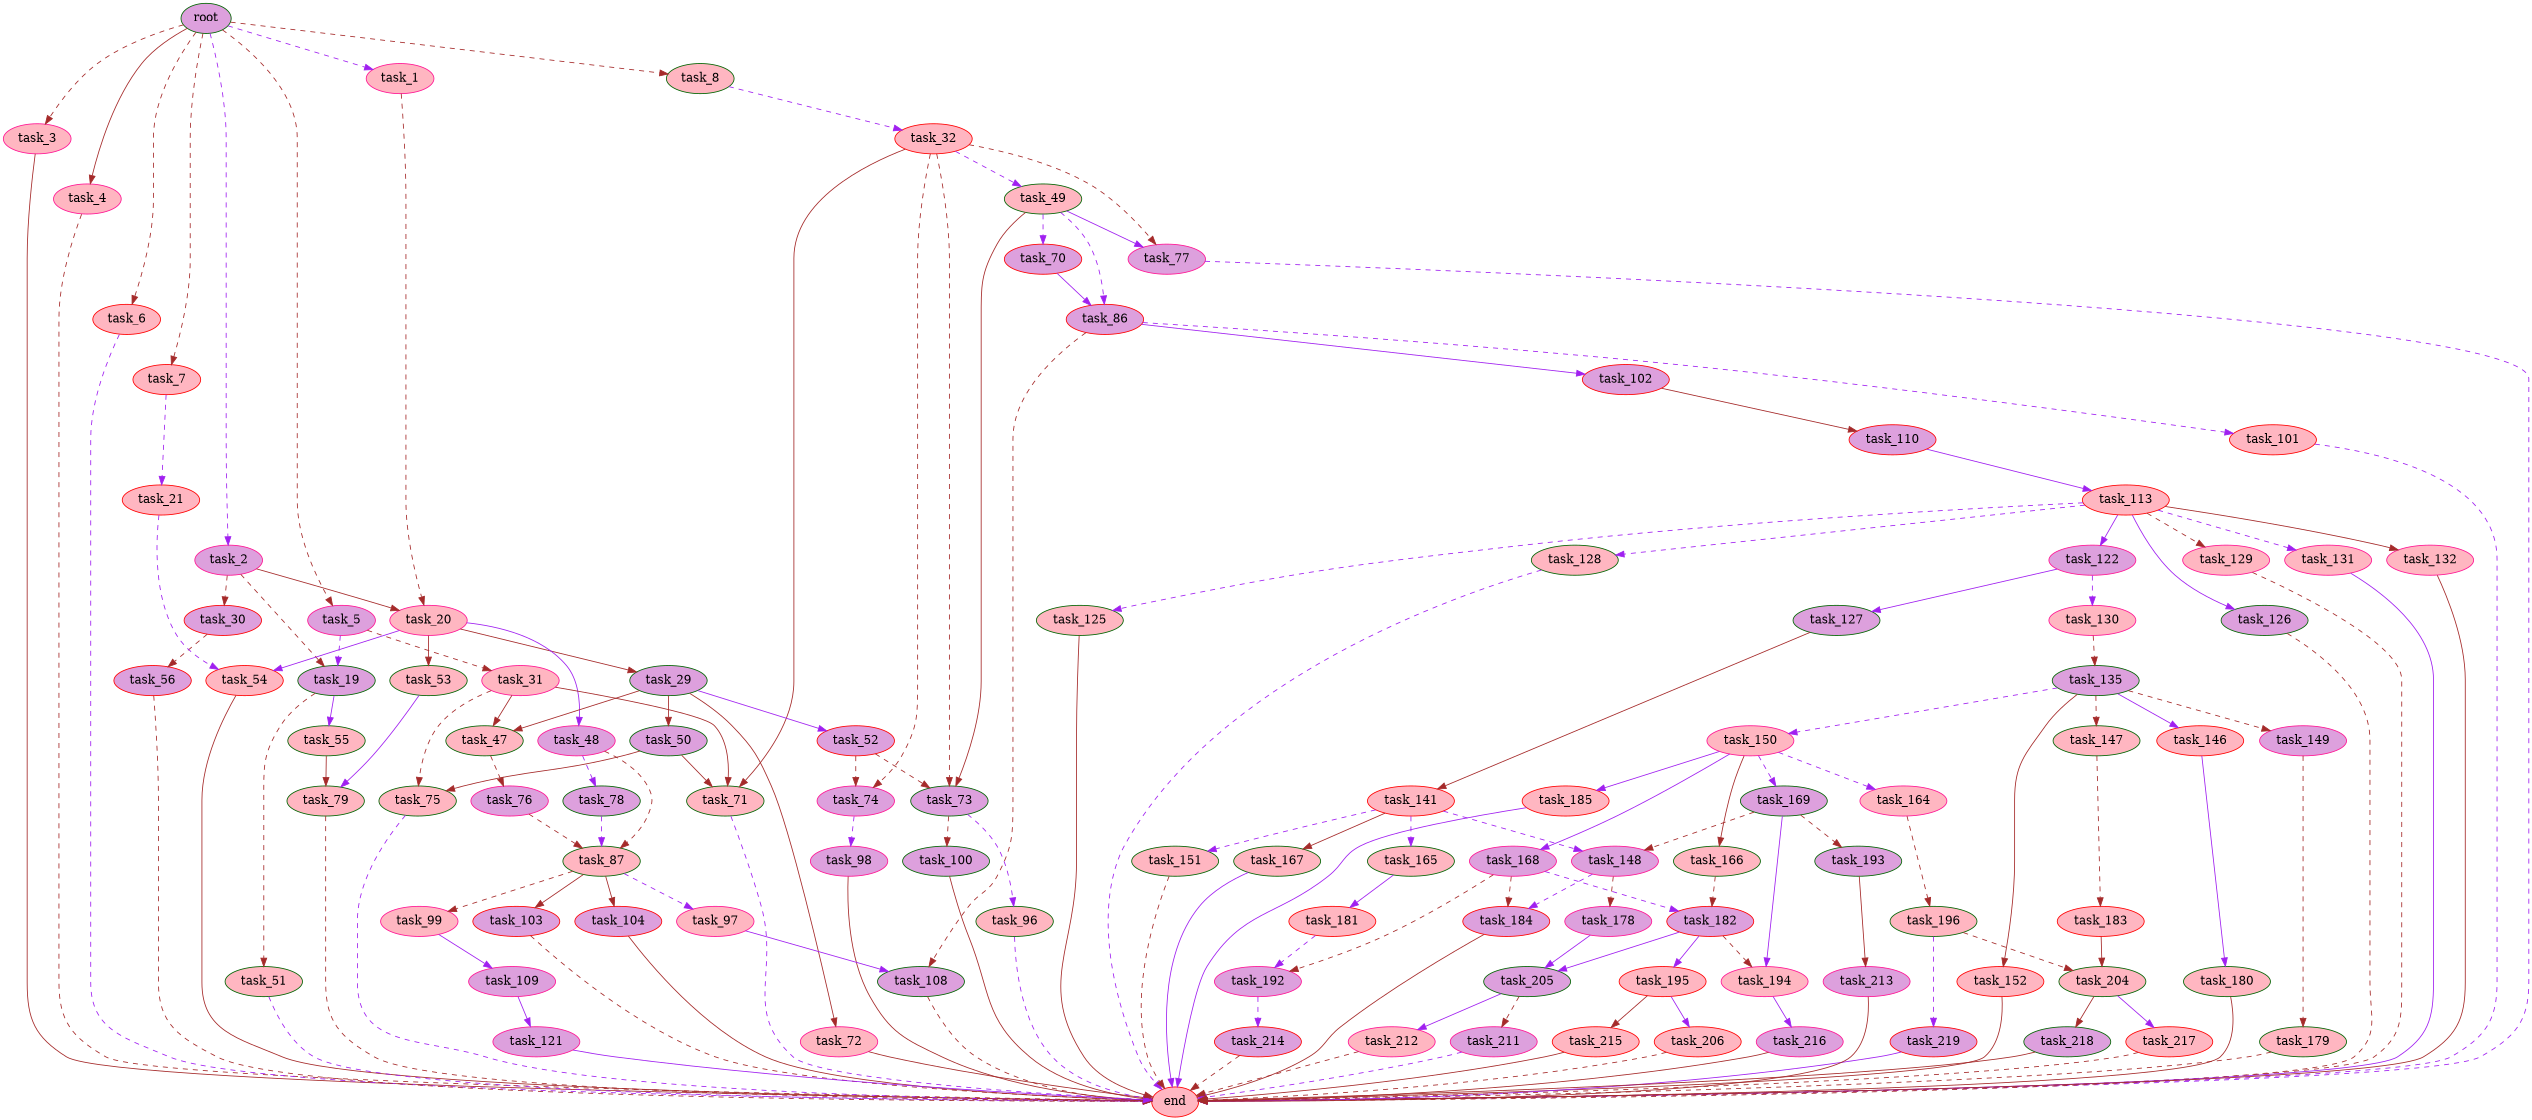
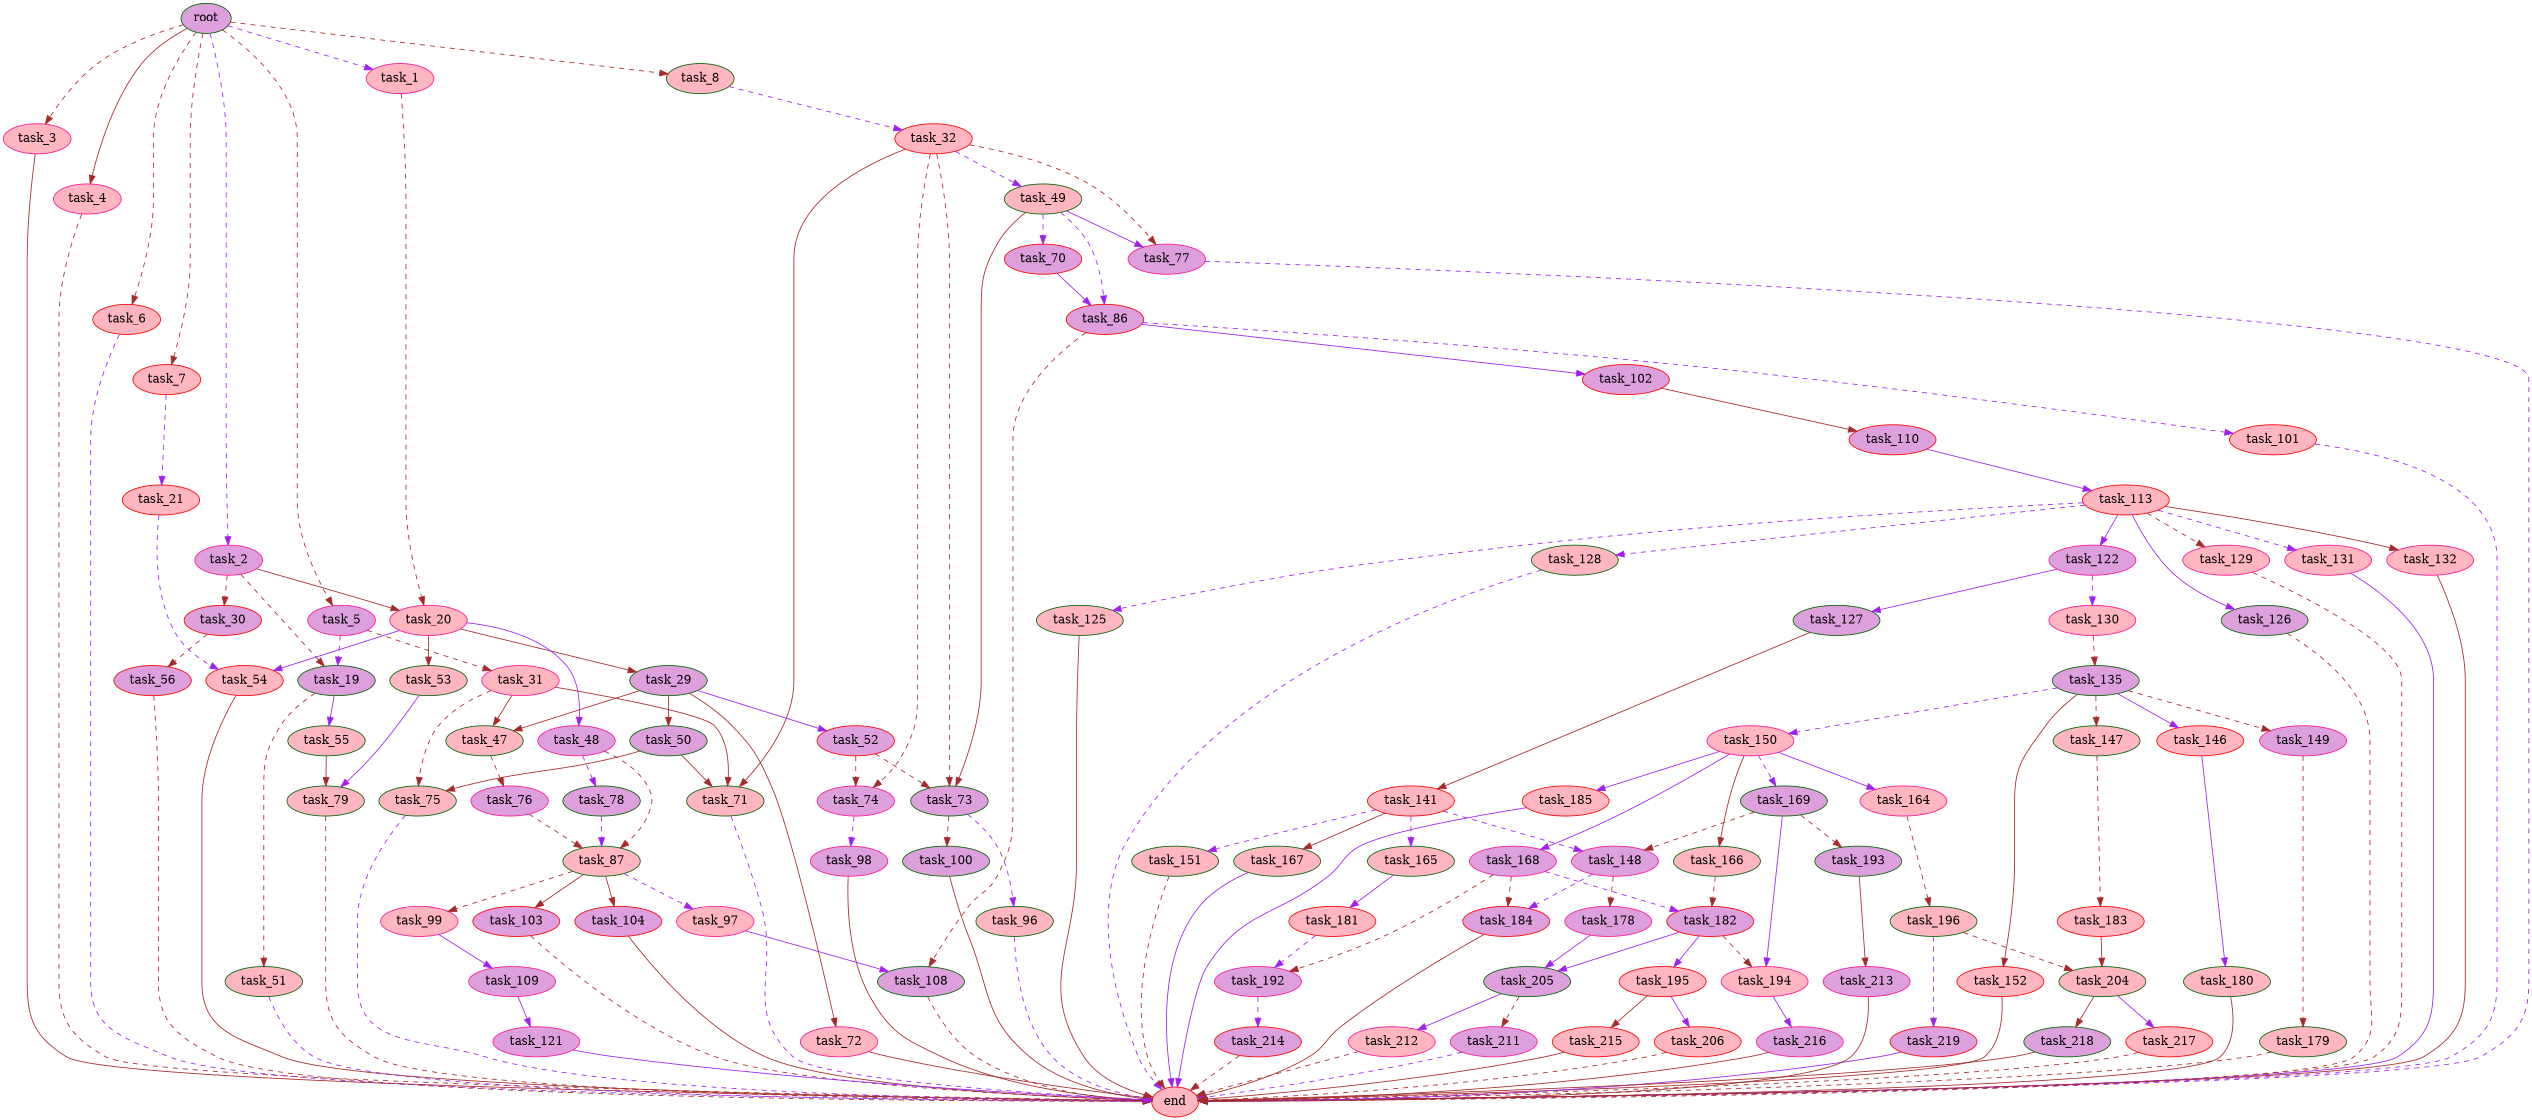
edge "task_150" -> "task_164": style dashed -> solid
